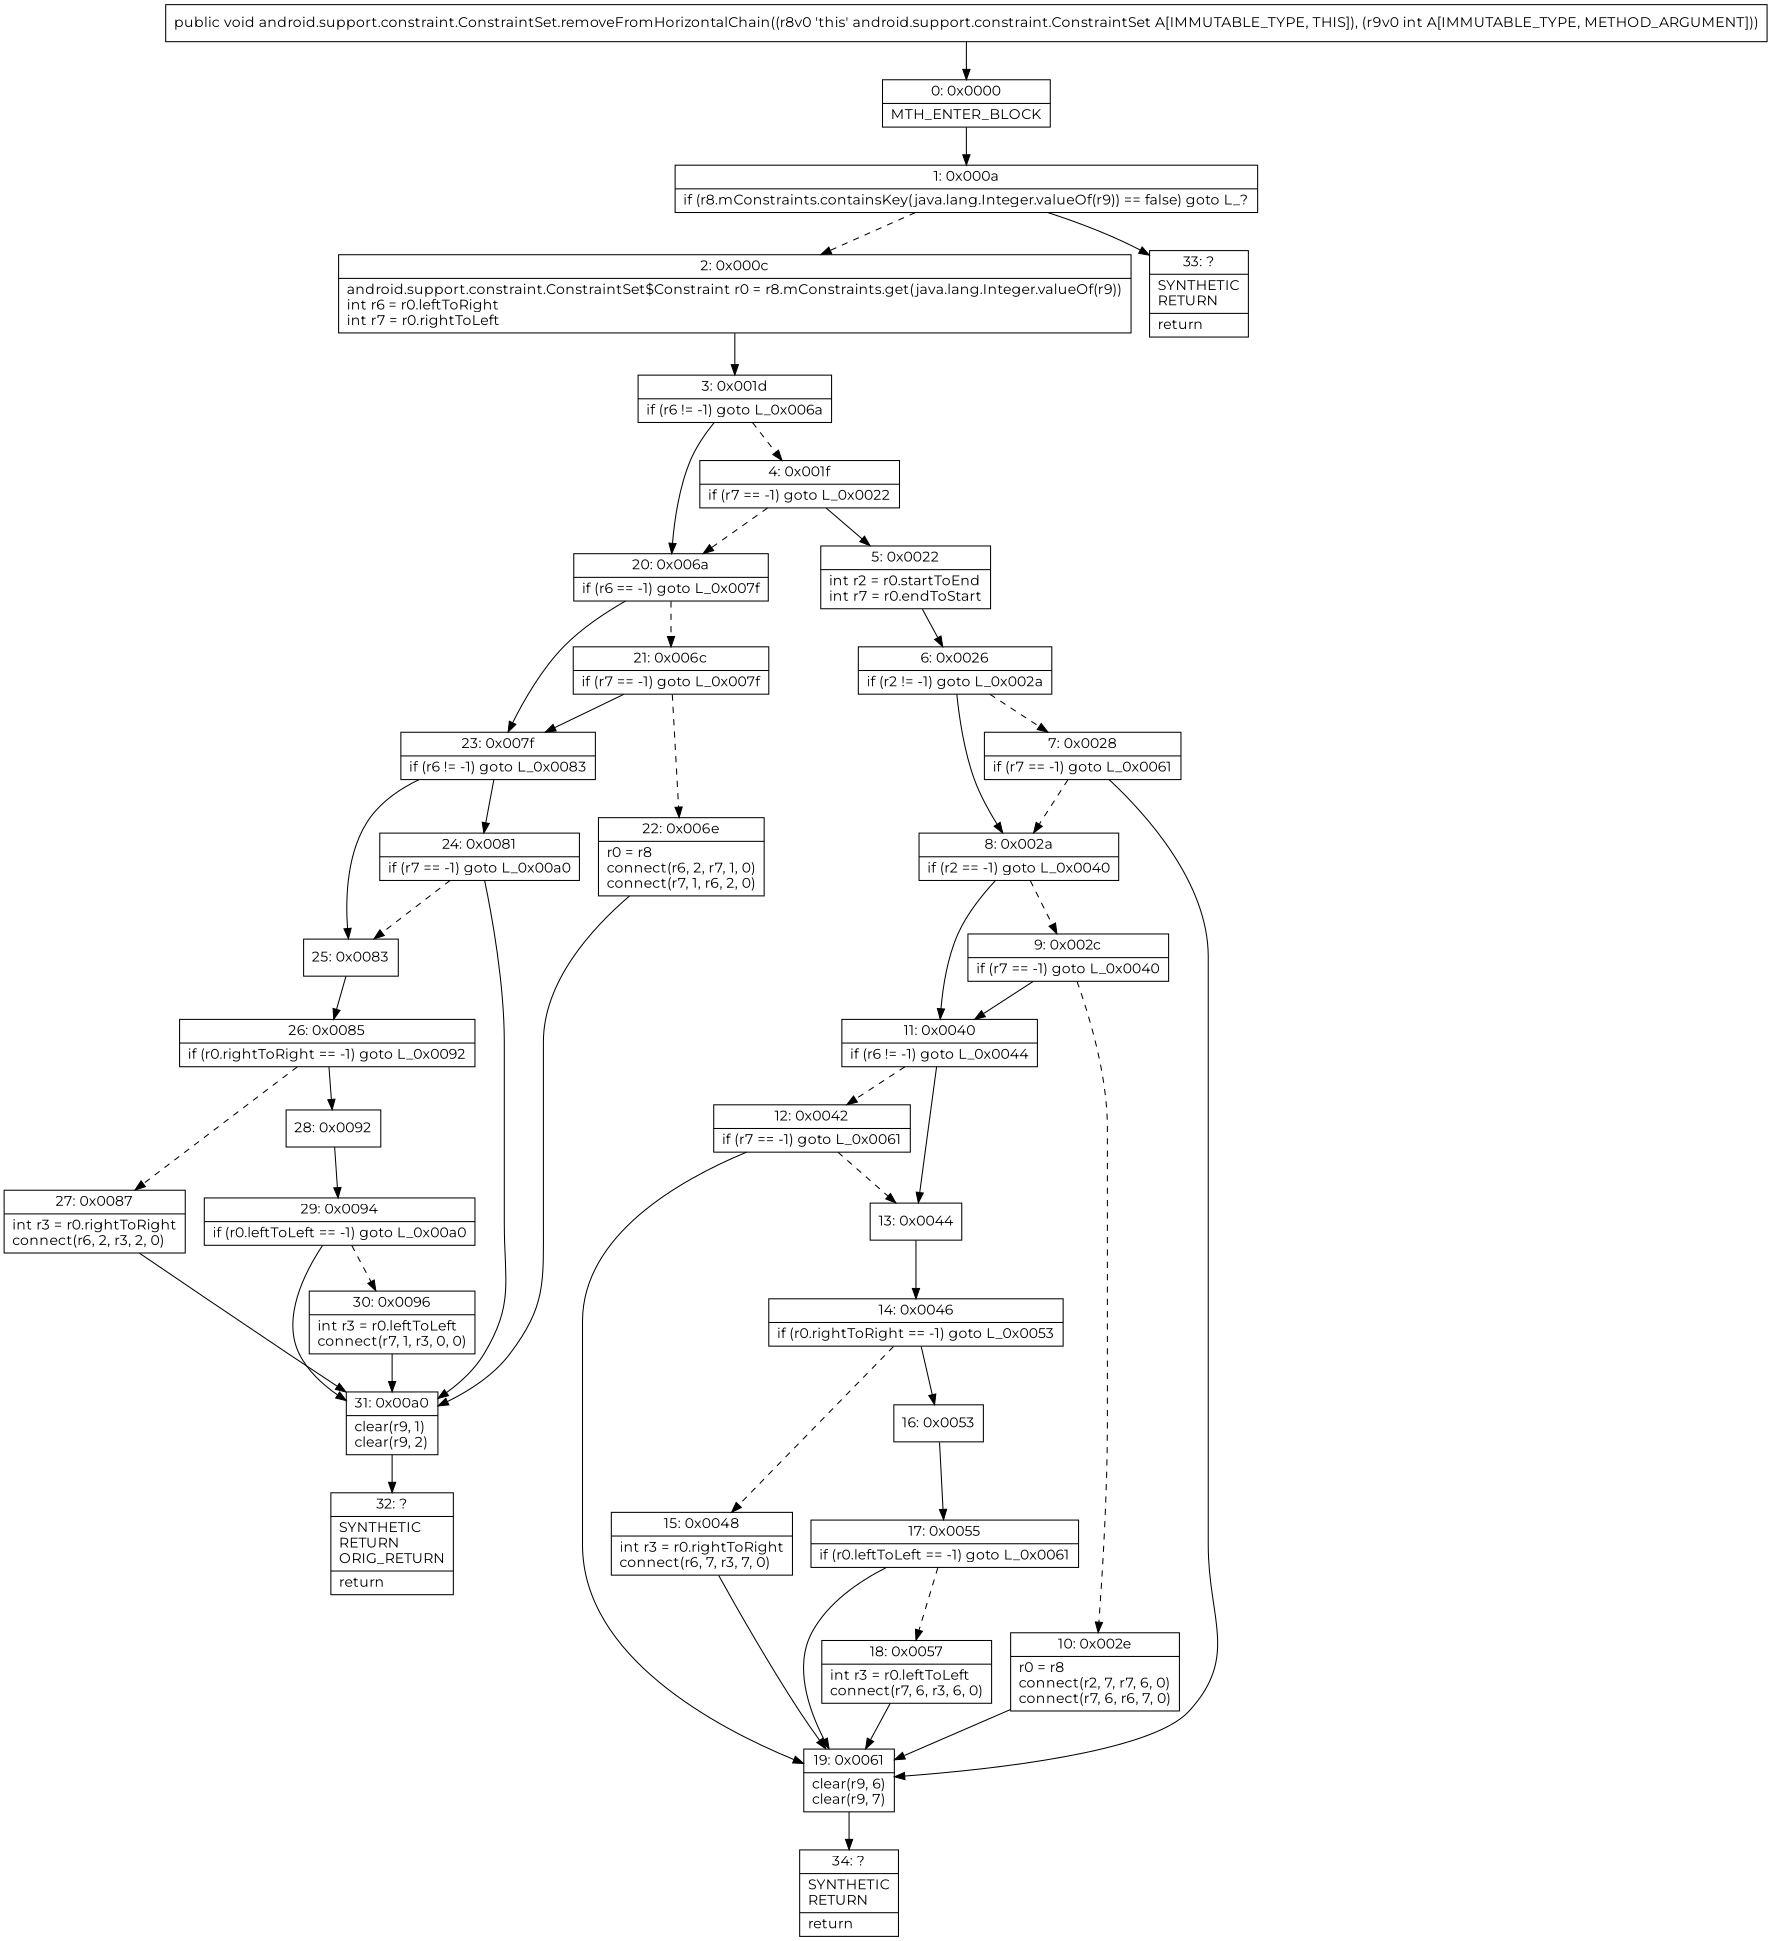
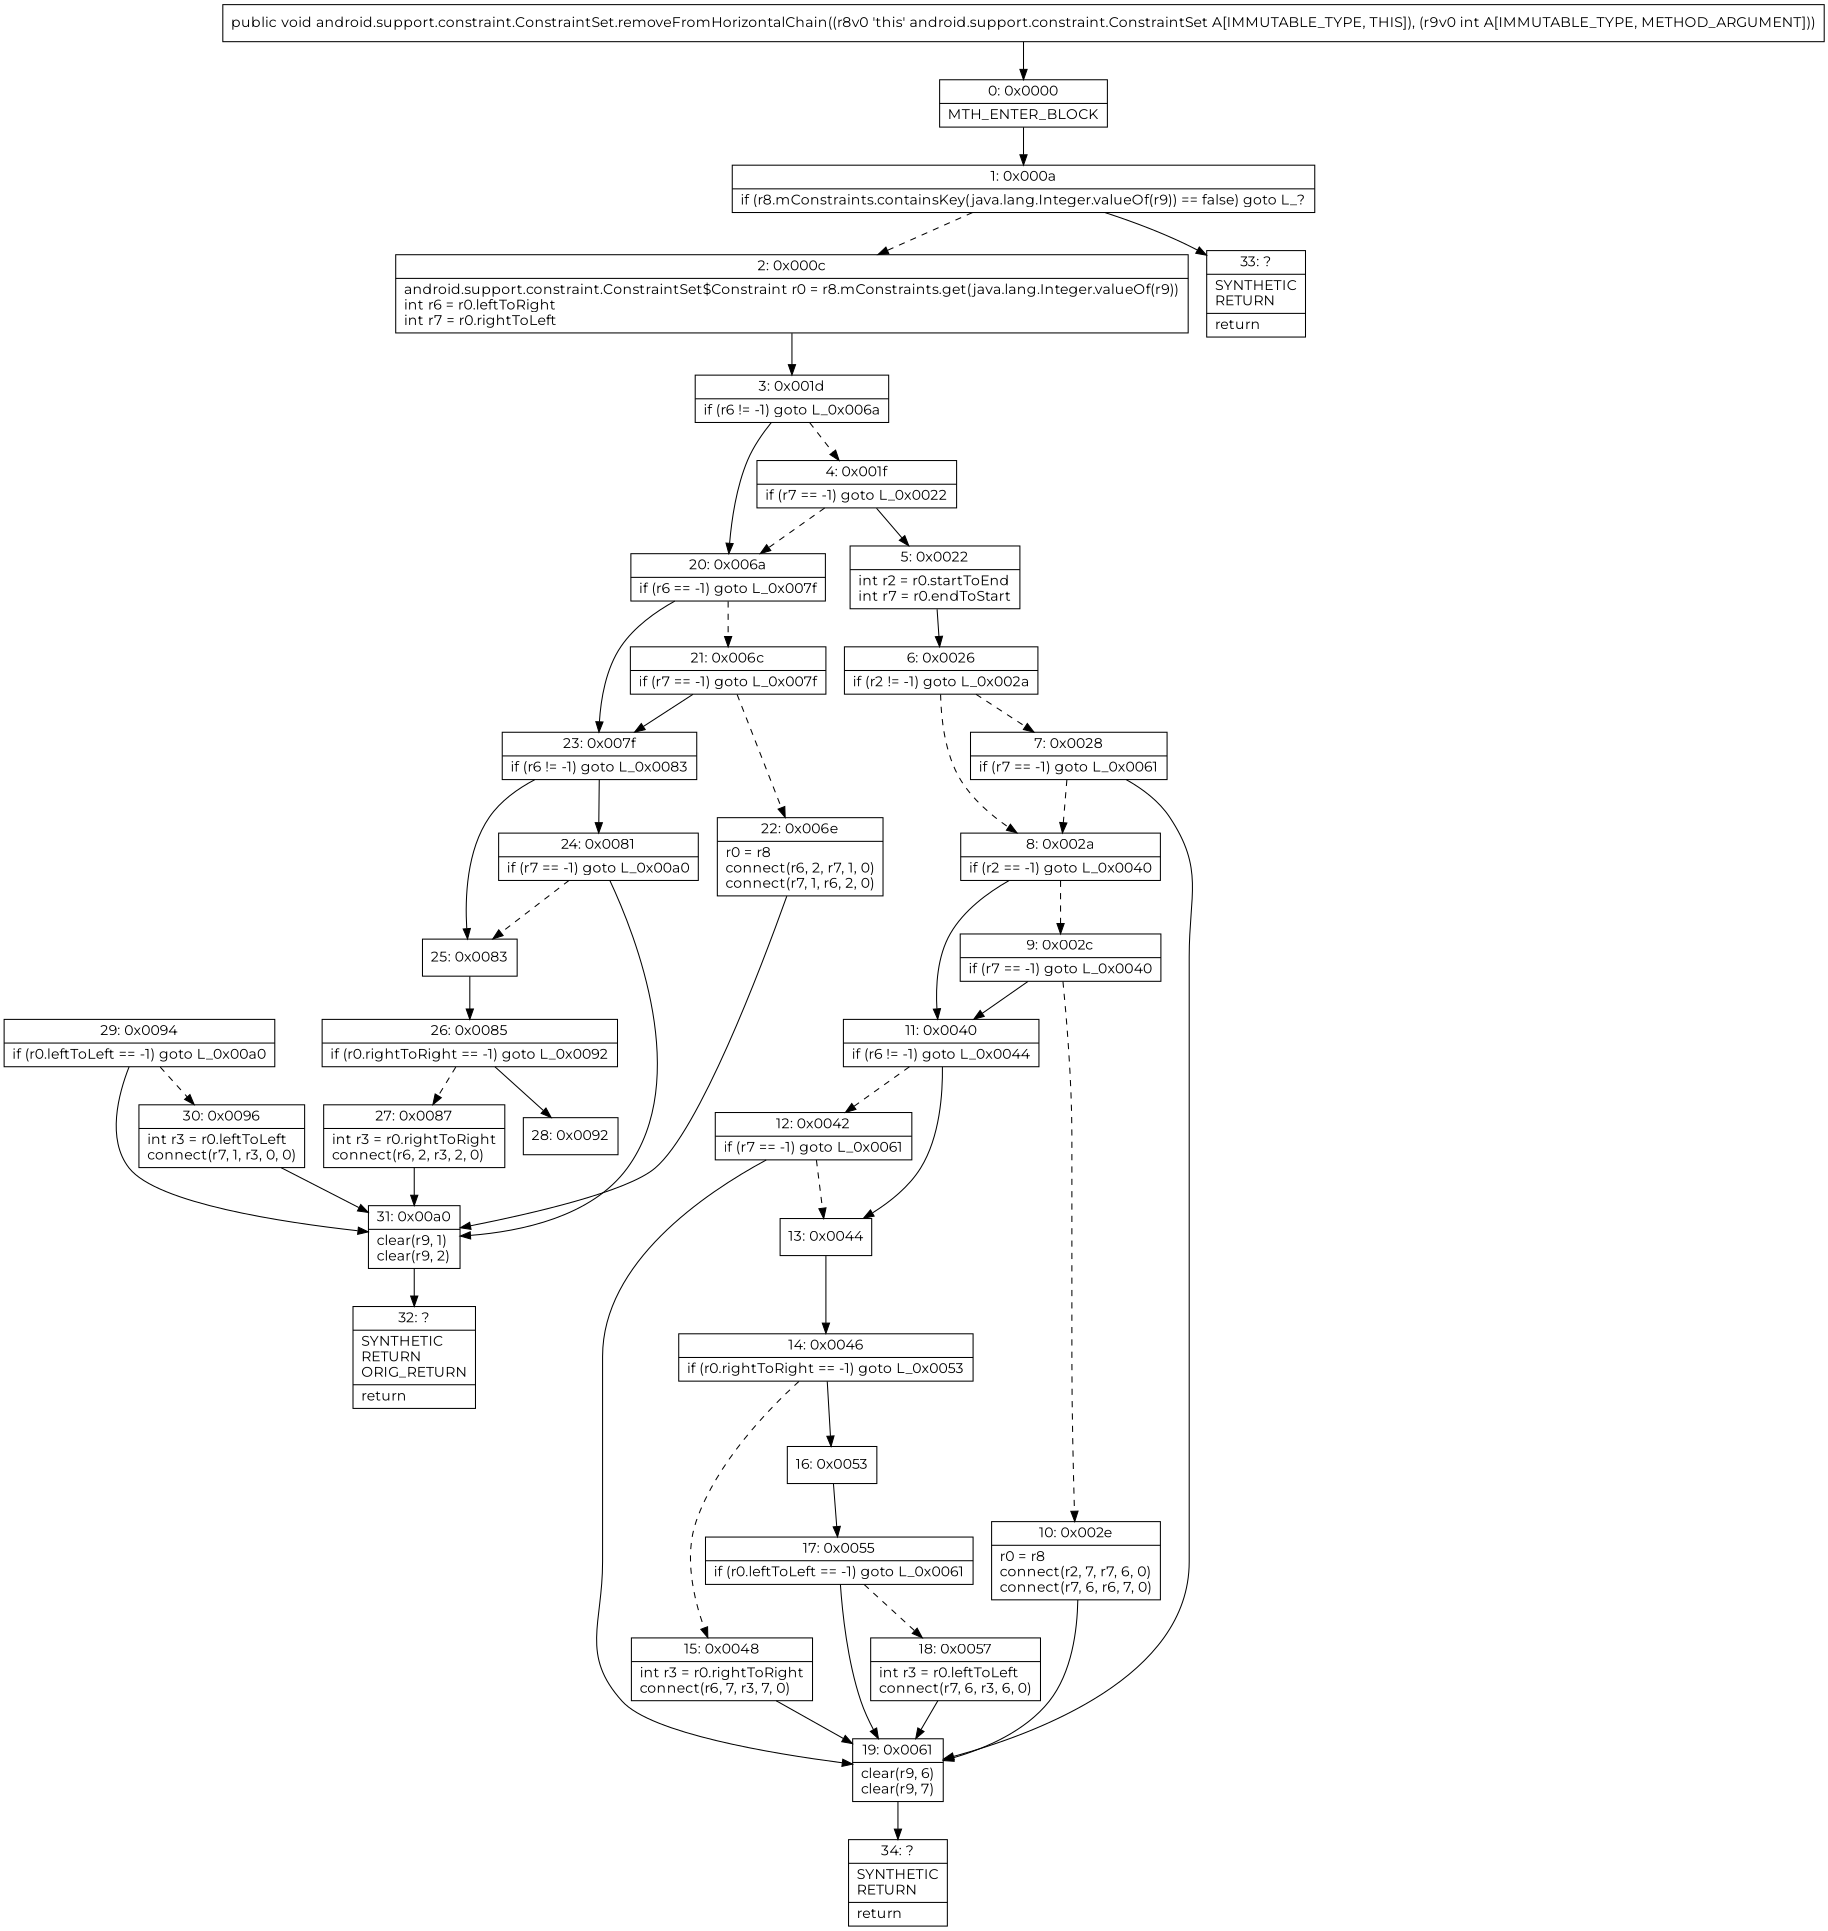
edge "6: 0x0026" -> "8: 0x002a": style solid -> dashed
edge "28: 0x0092" -> "29: 0x0094": removed
